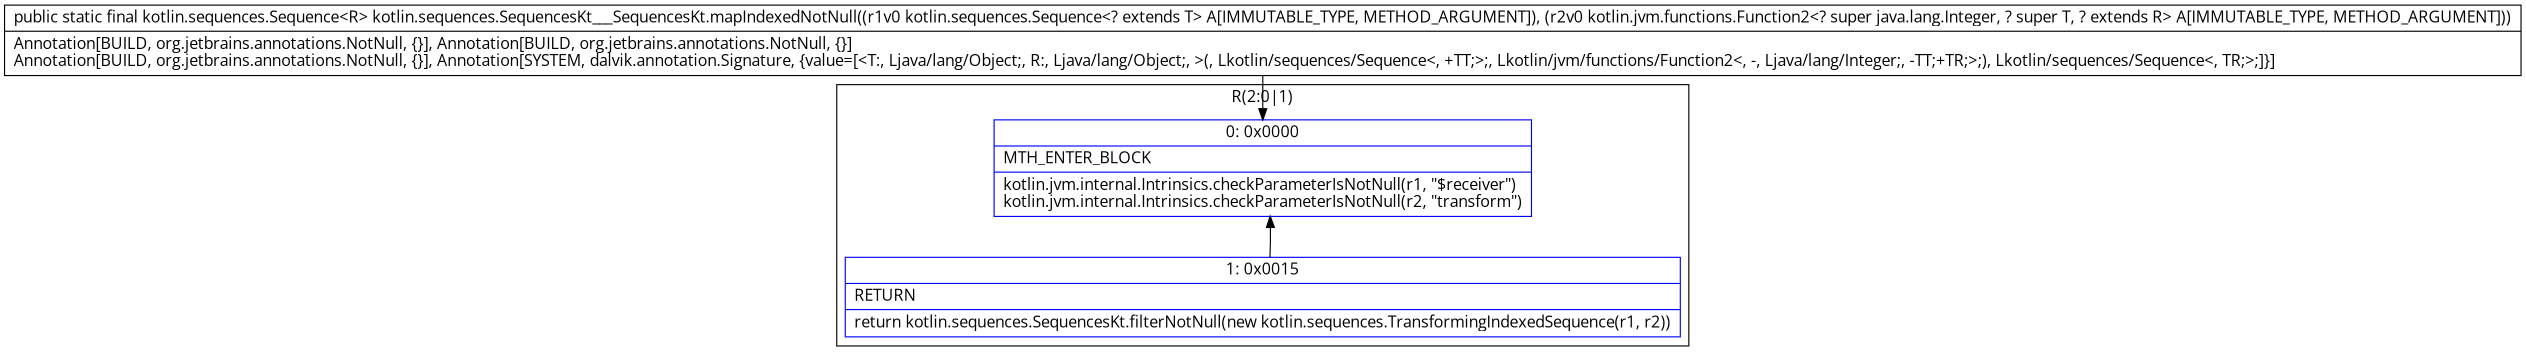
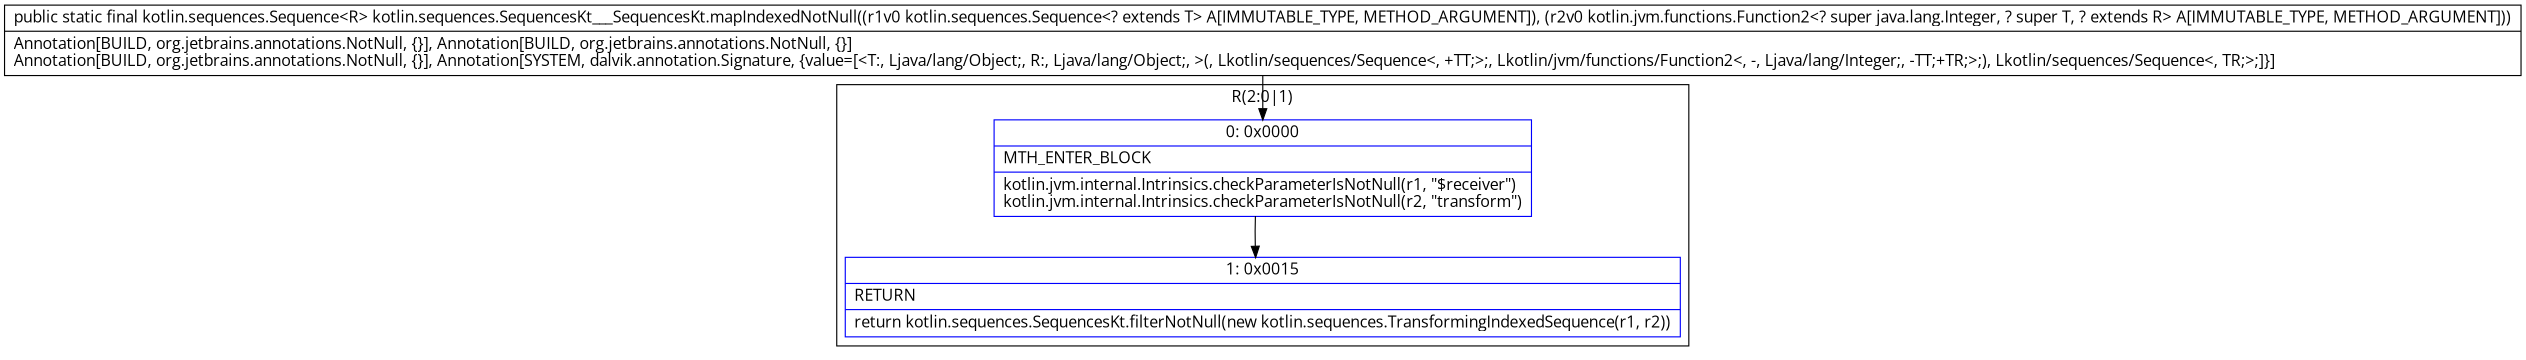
edge "1: 0x0015" -> "0: 0x0000": reversed
